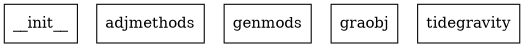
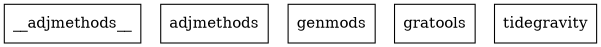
node "__init__": label "__init__" -> "__adjmethods__"
node "graobj": removed
node "gratools": added
